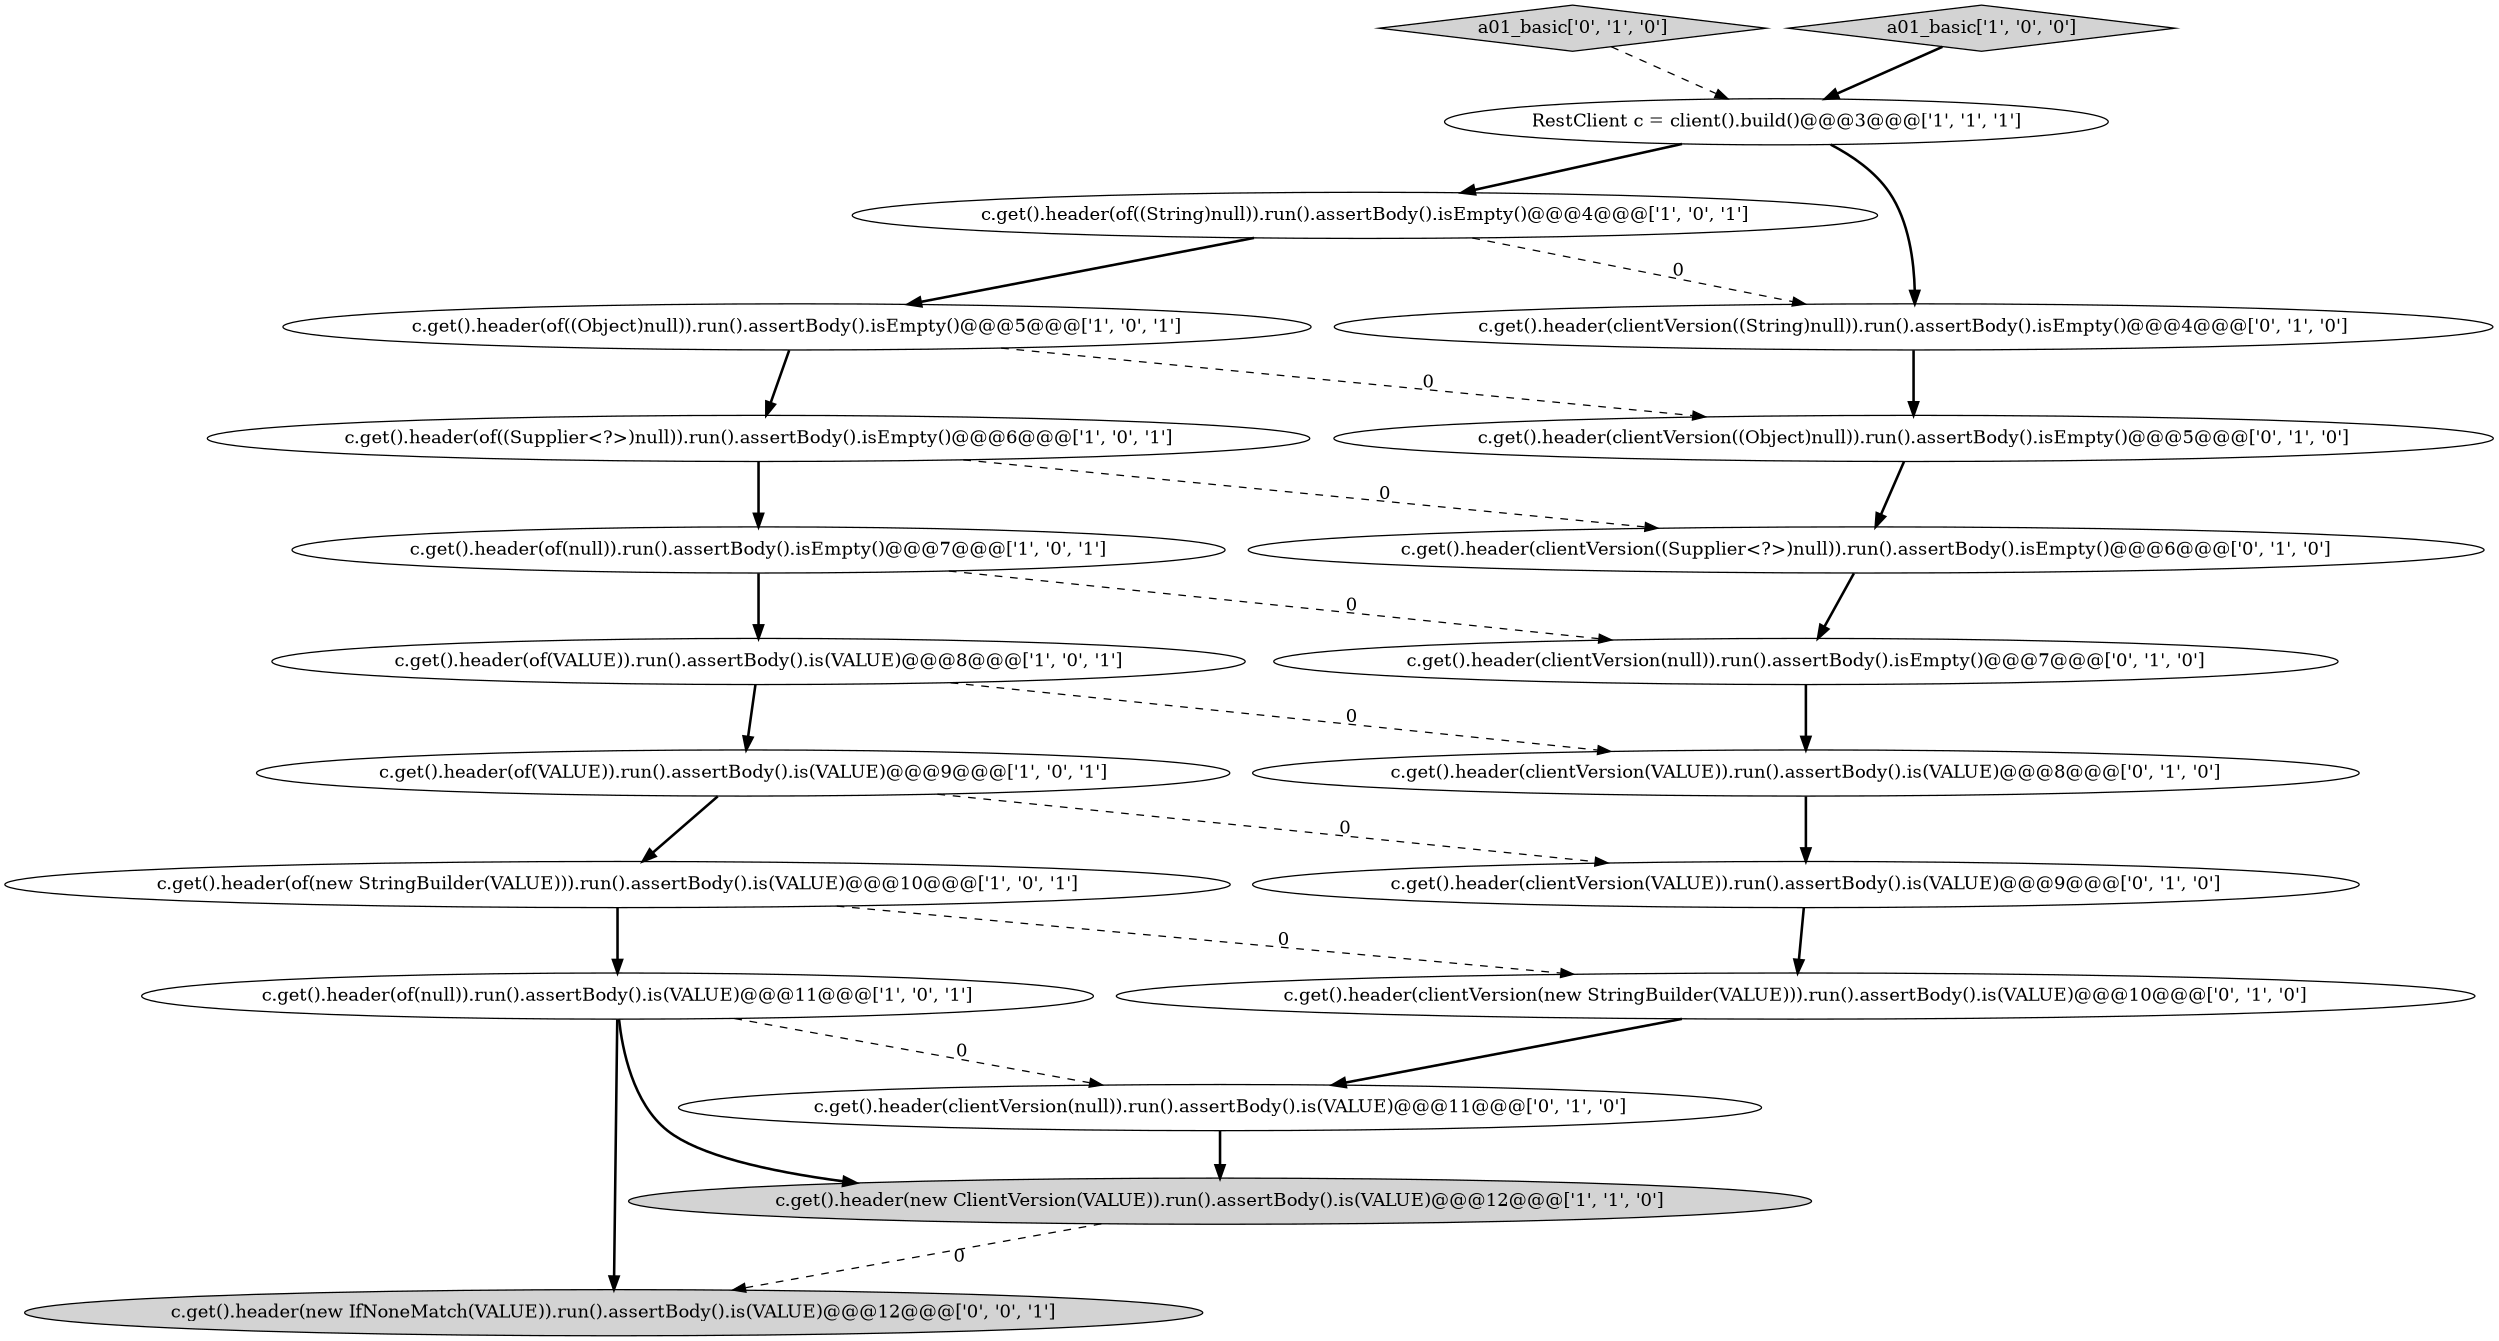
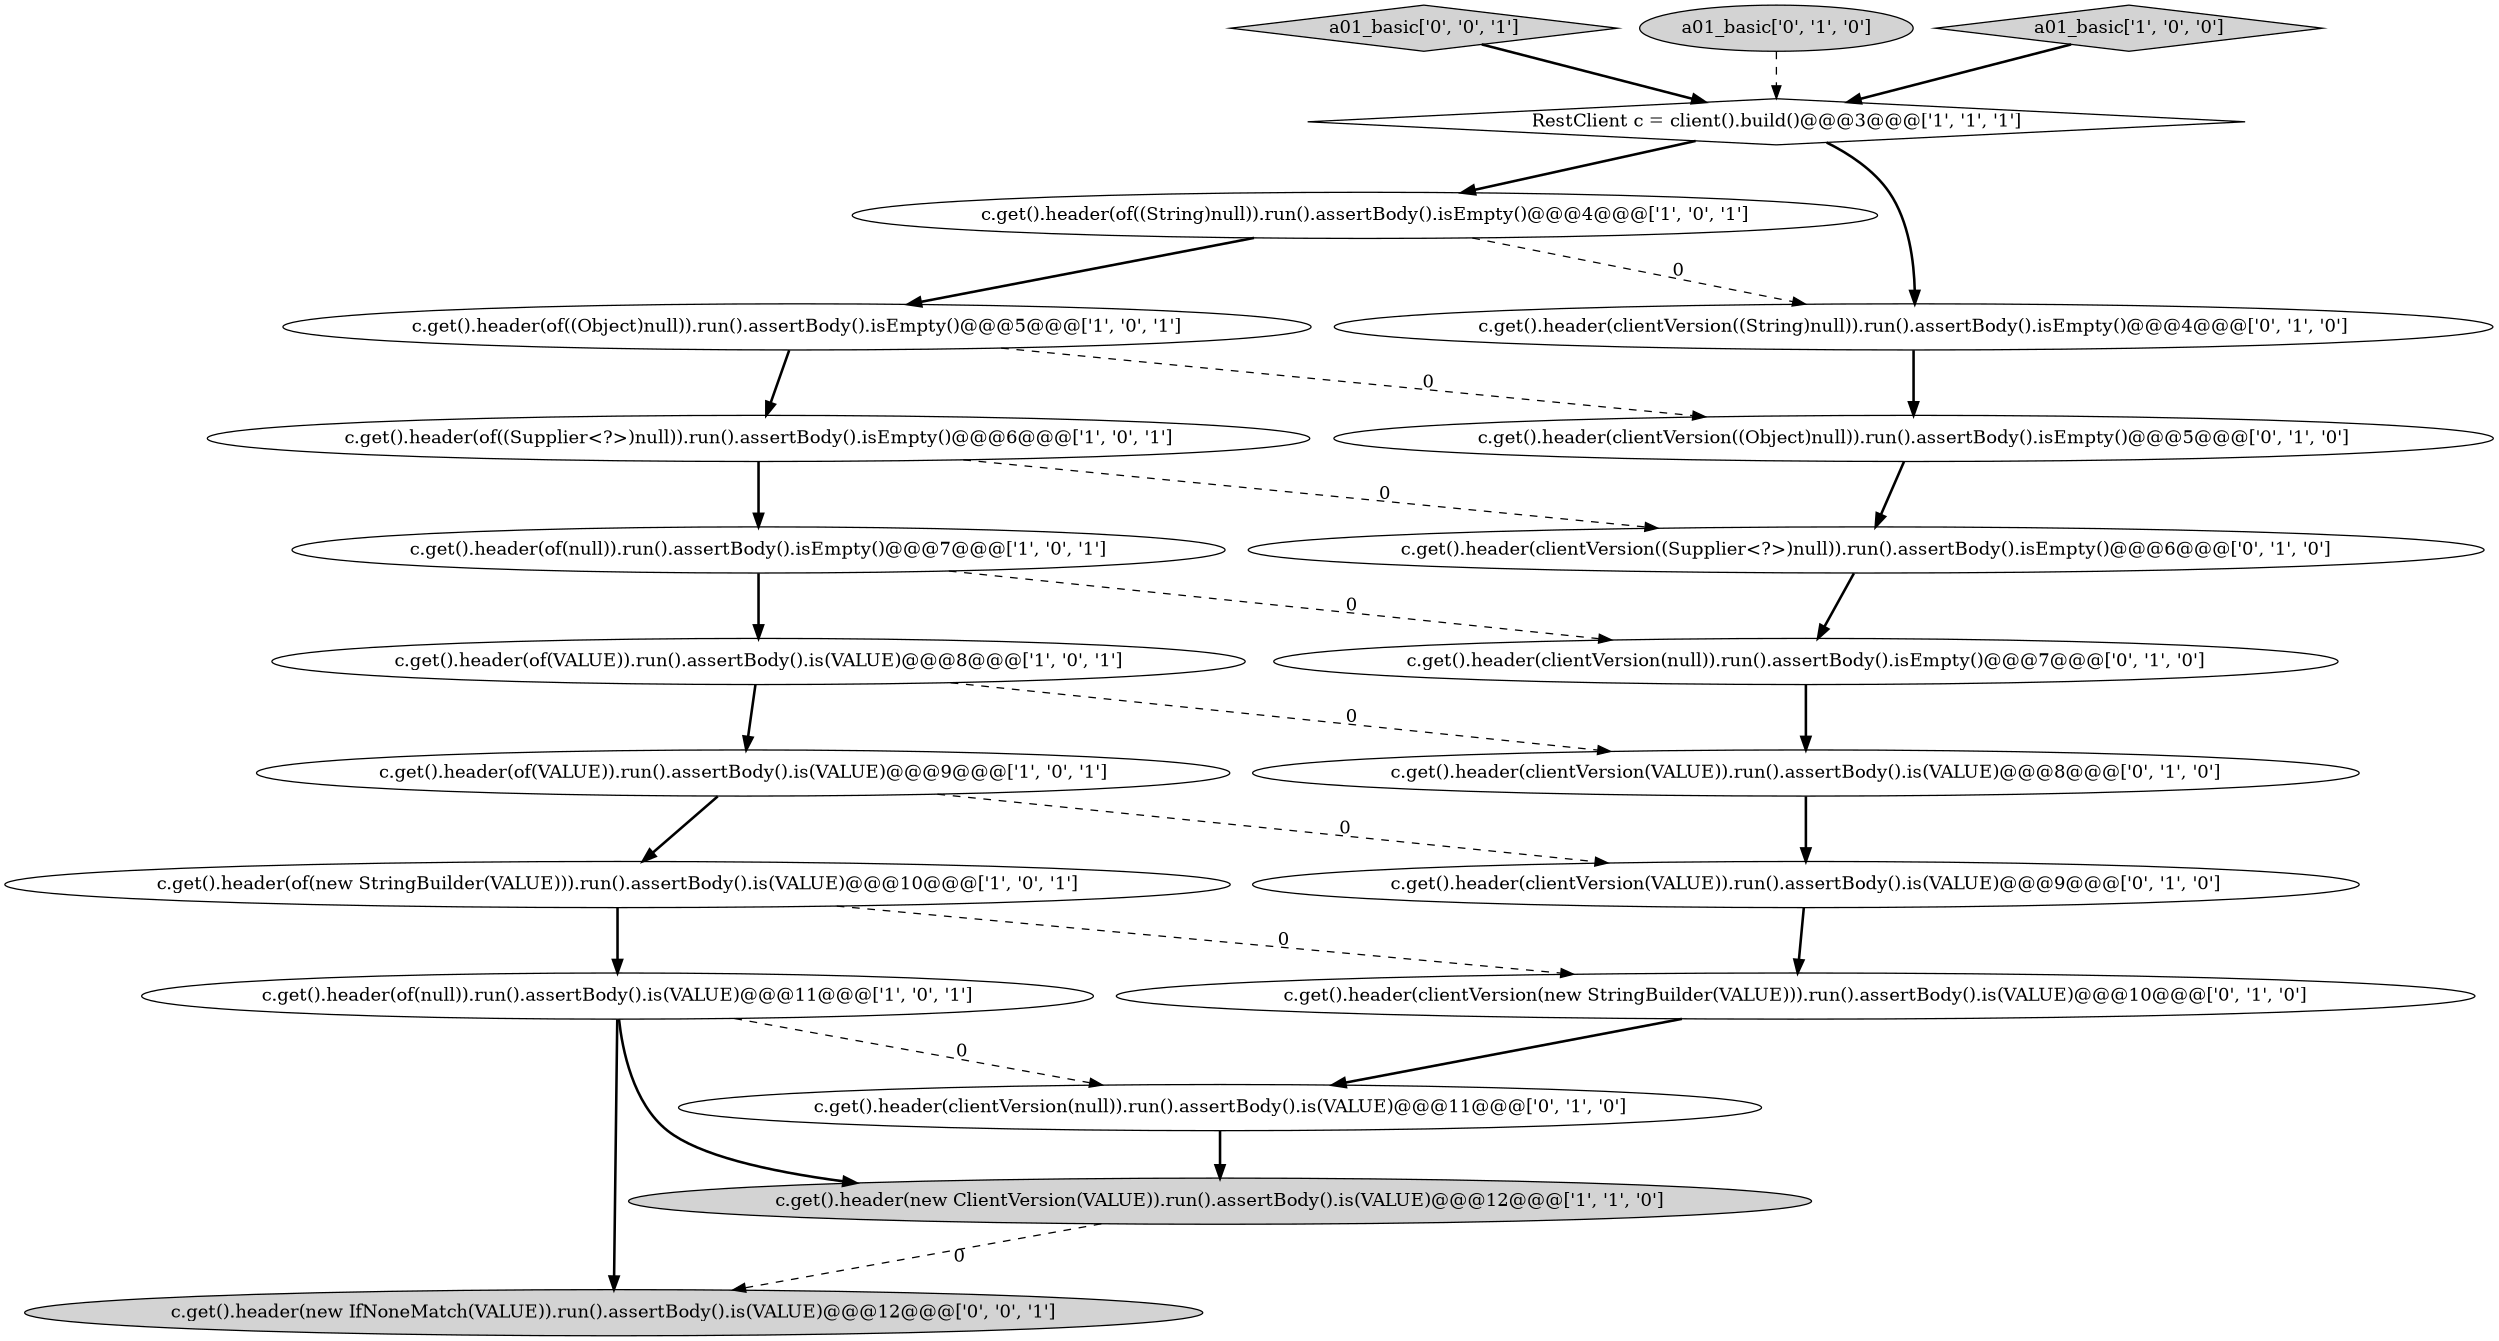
node "a01_basic['0', '0', '1']": added
node "a01_basic['0', '1', '0']": shape diamond -> ellipse
node "RestClient c = client().build()@@@3@@@['1', '1', '1']": shape ellipse -> diamond
